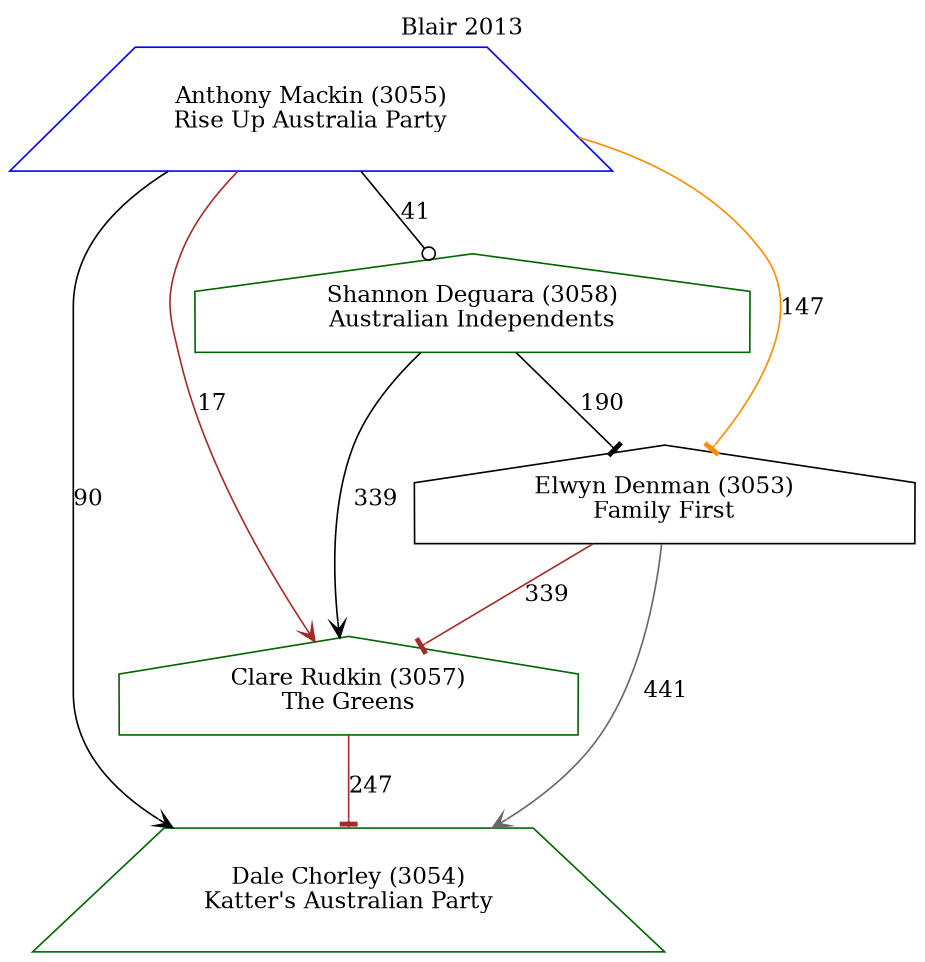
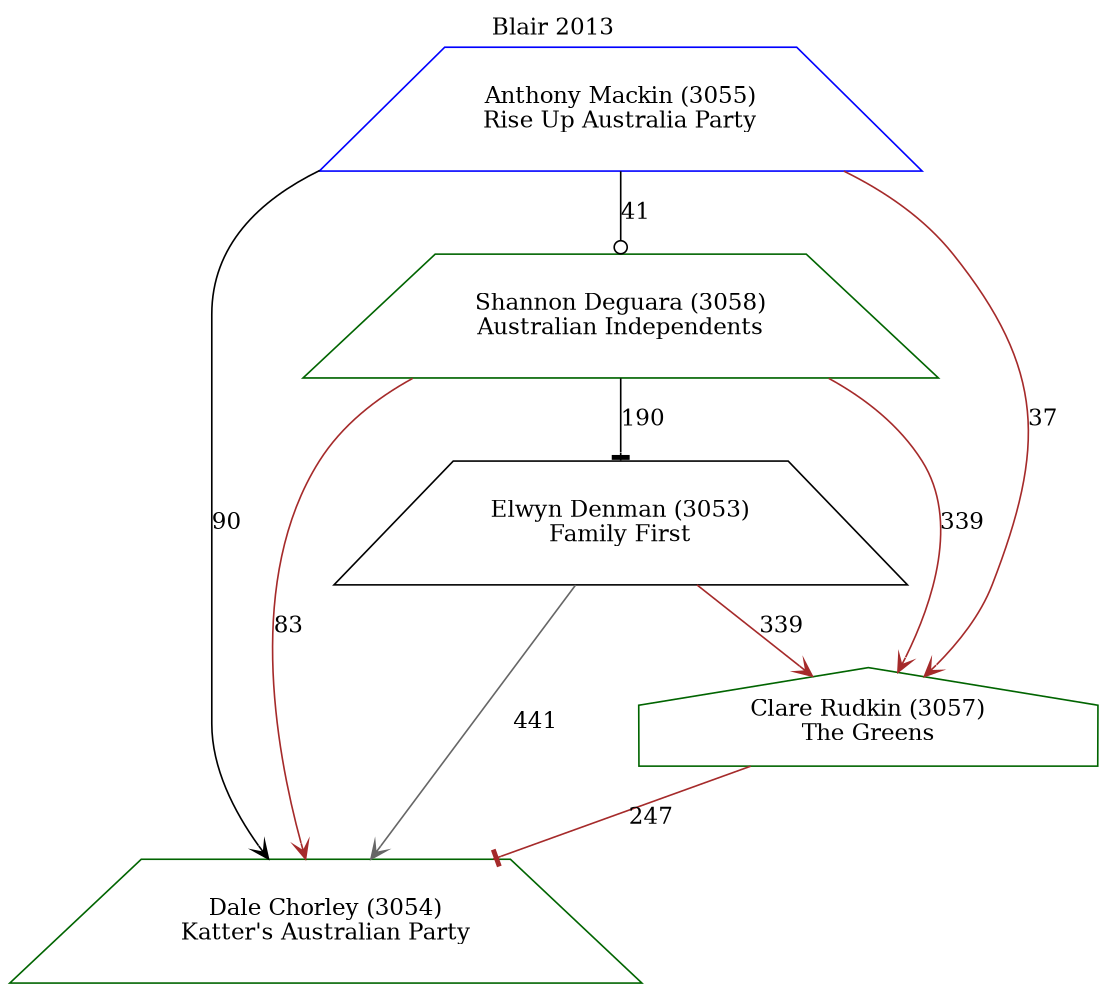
edge "Anthony Mackin (3055) Rise Up Australia Party" -> "Elwyn Denman (3053) Family First": removed, label "147"
node "Shannon Deguara (3058) Australian Independents": shape house -> trapezium
edge "Anthony Mackin (3055) Rise Up Australia Party" -> "Clare Rudkin (3057) The Greens": label "17" -> "37"
edge "Shannon Deguara (3058) Australian Independents" -> "Clare Rudkin (3057) The Greens": color black -> brown
node "Elwyn Denman (3053) Family First": shape house -> trapezium
edge "Shannon Deguara (3058) Australian Independents" -> "Dale Chorley (3054) Katter's Australian Party": added, label "83"
edge "Elwyn Denman (3053) Family First" -> "Clare Rudkin (3057) The Greens": arrowhead tee -> vee
